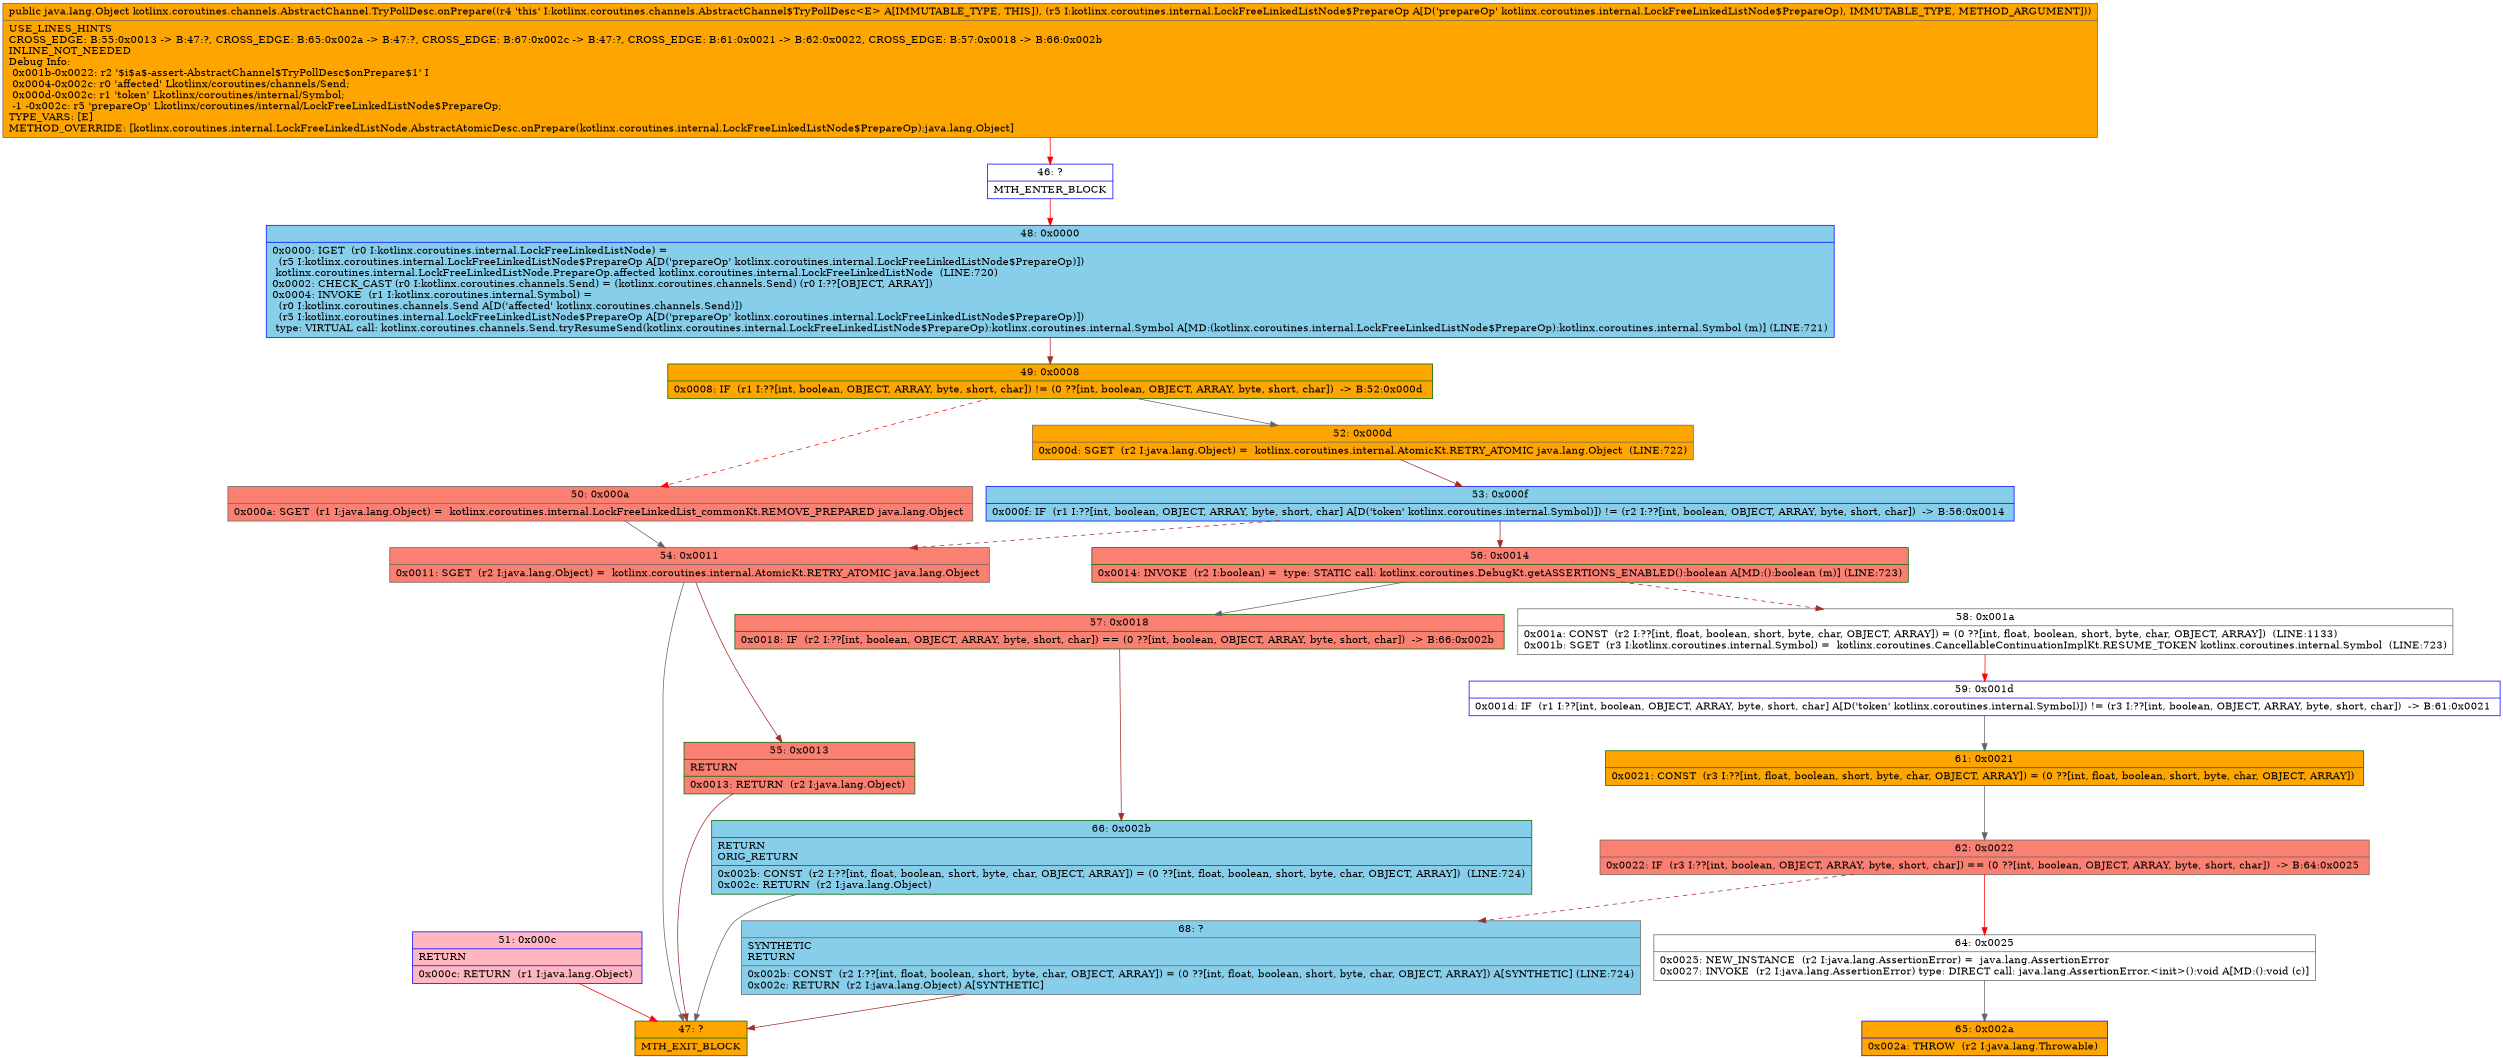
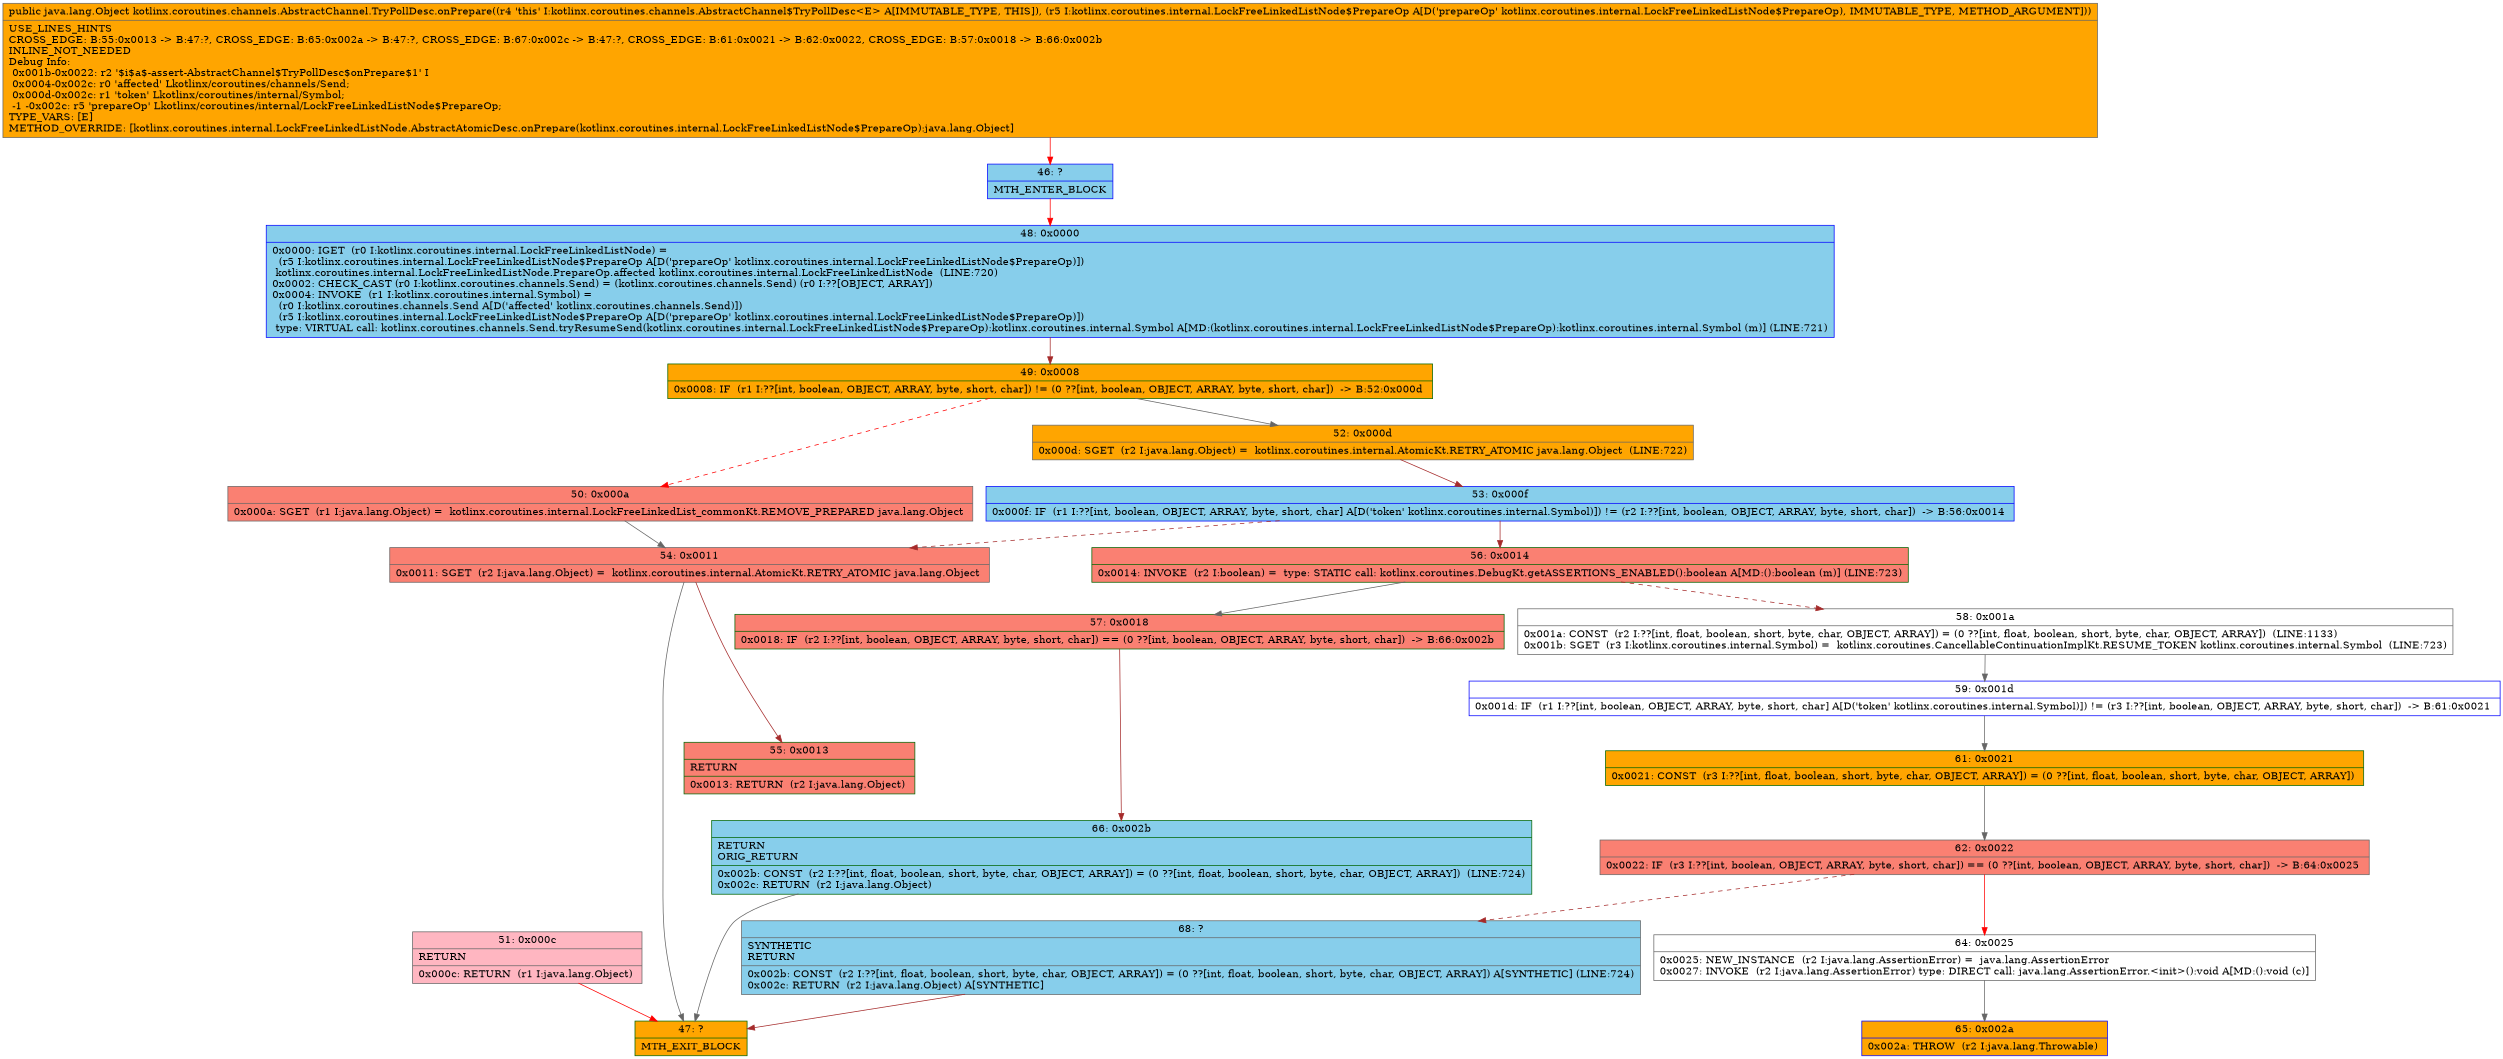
node "46: ?": fillcolor white -> skyblue
edge "58: 0x001a" -> "59: 0x001d": color red -> gray40
edge "55: 0x0013" -> "47: ?": removed
node "51: 0x000c": color blue -> gray40
